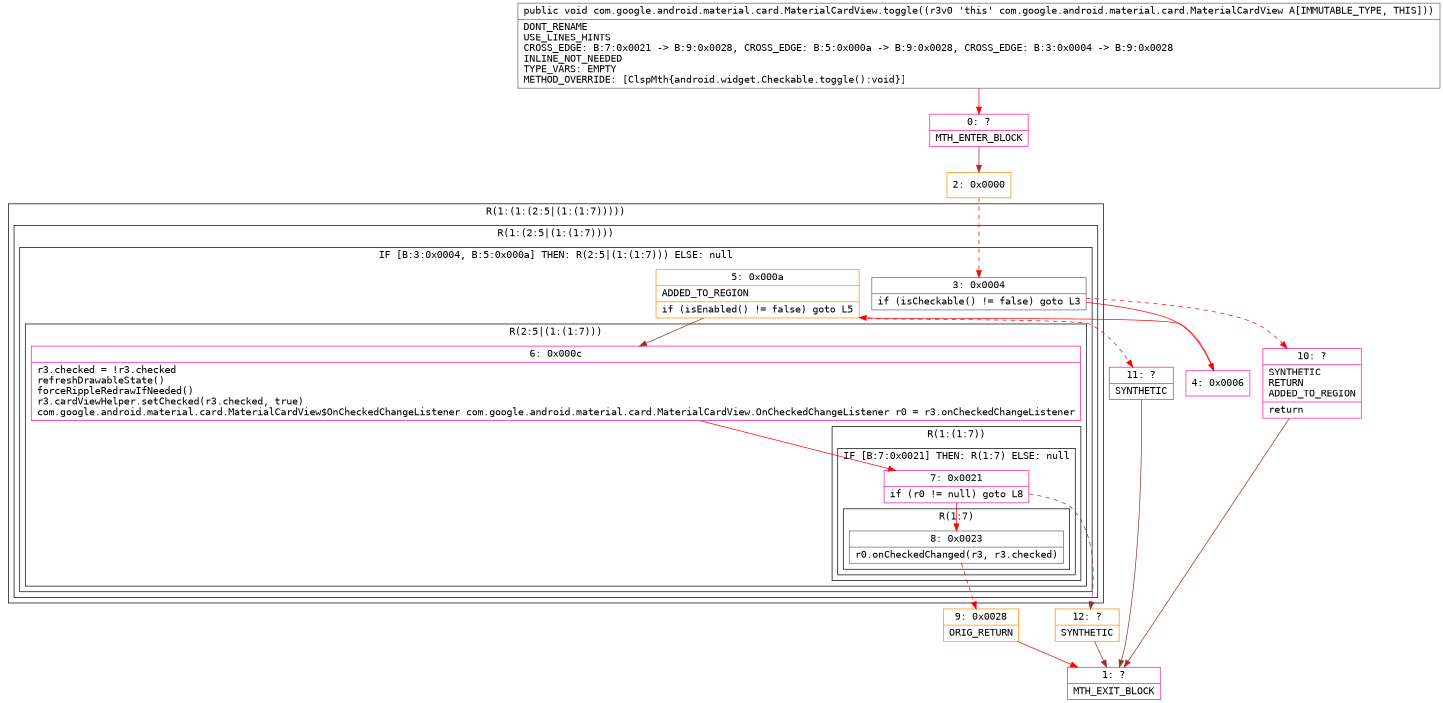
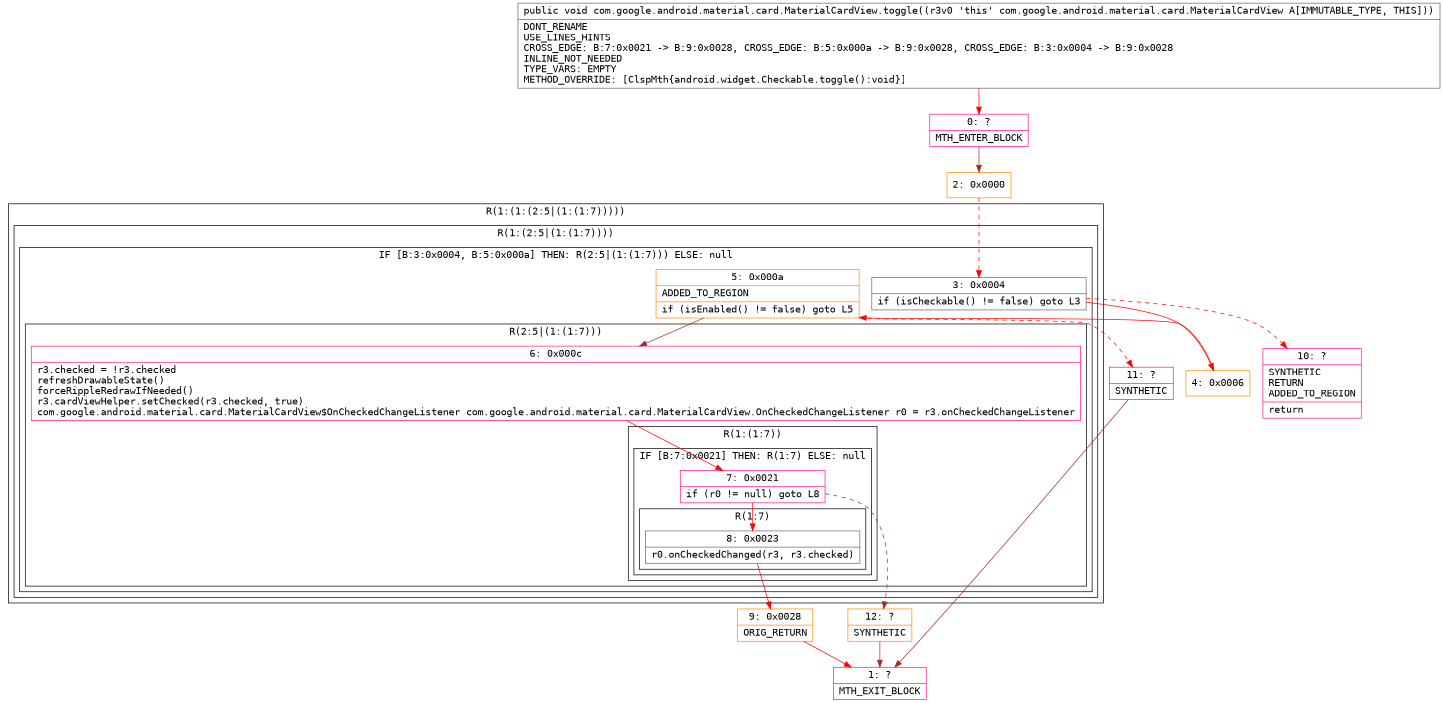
node "4: 0x0006": color deeppink -> darkorange
edge "10: ?" -> "1: ?": removed
edge "8: 0x0023" -> "9: 0x0028": style dashed -> solid
